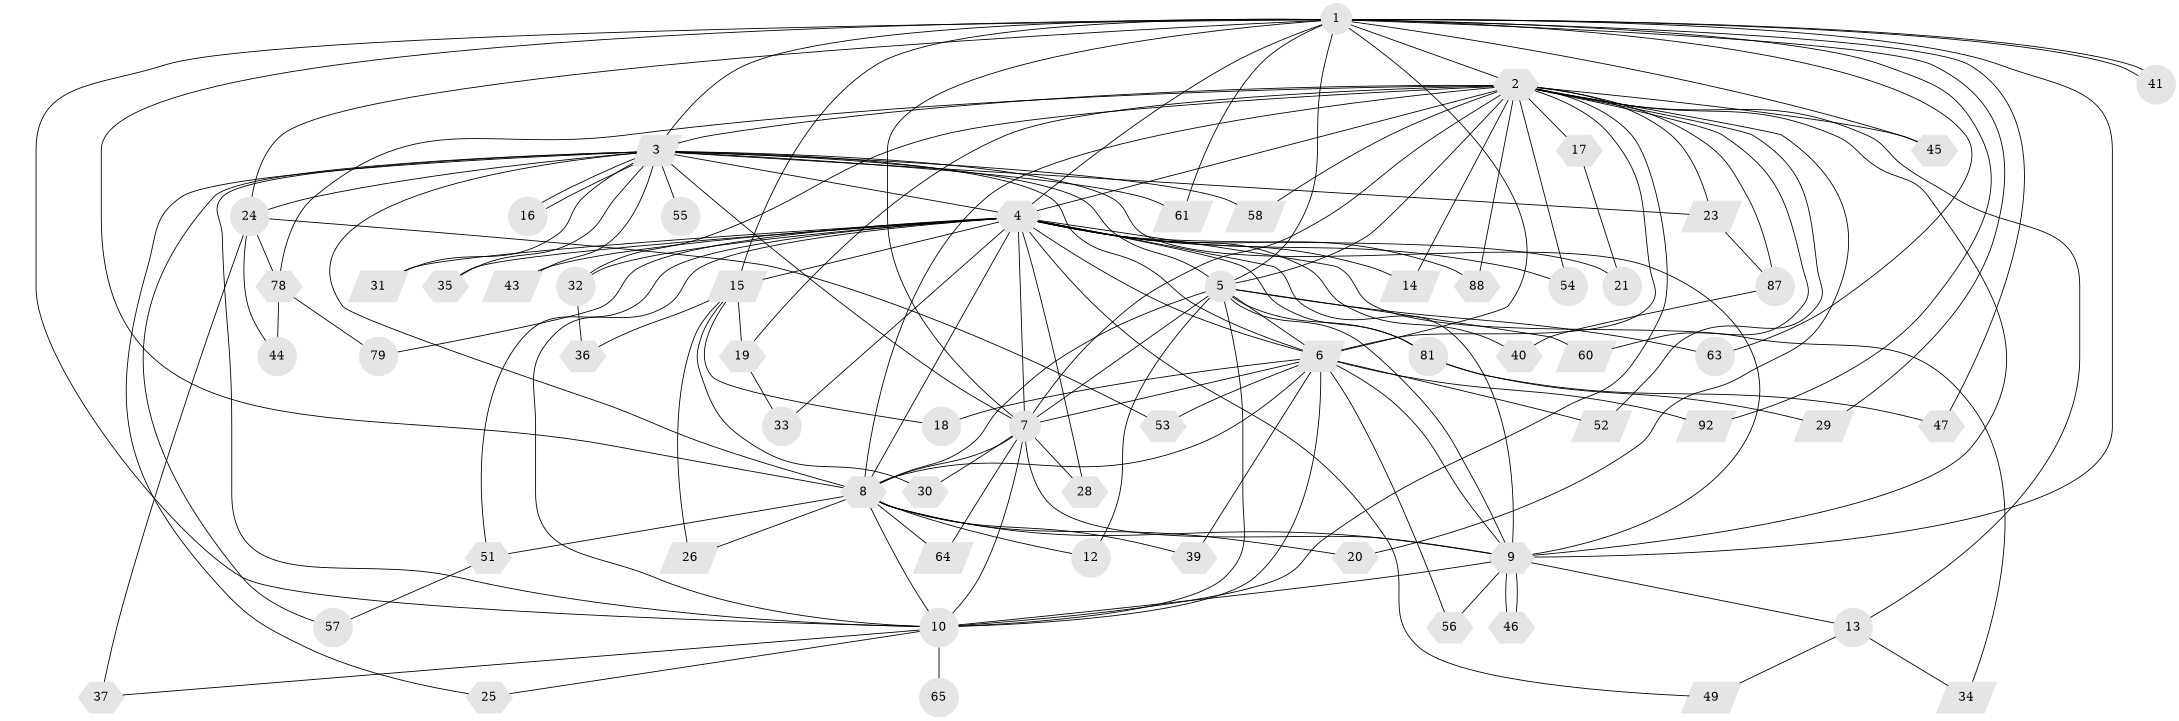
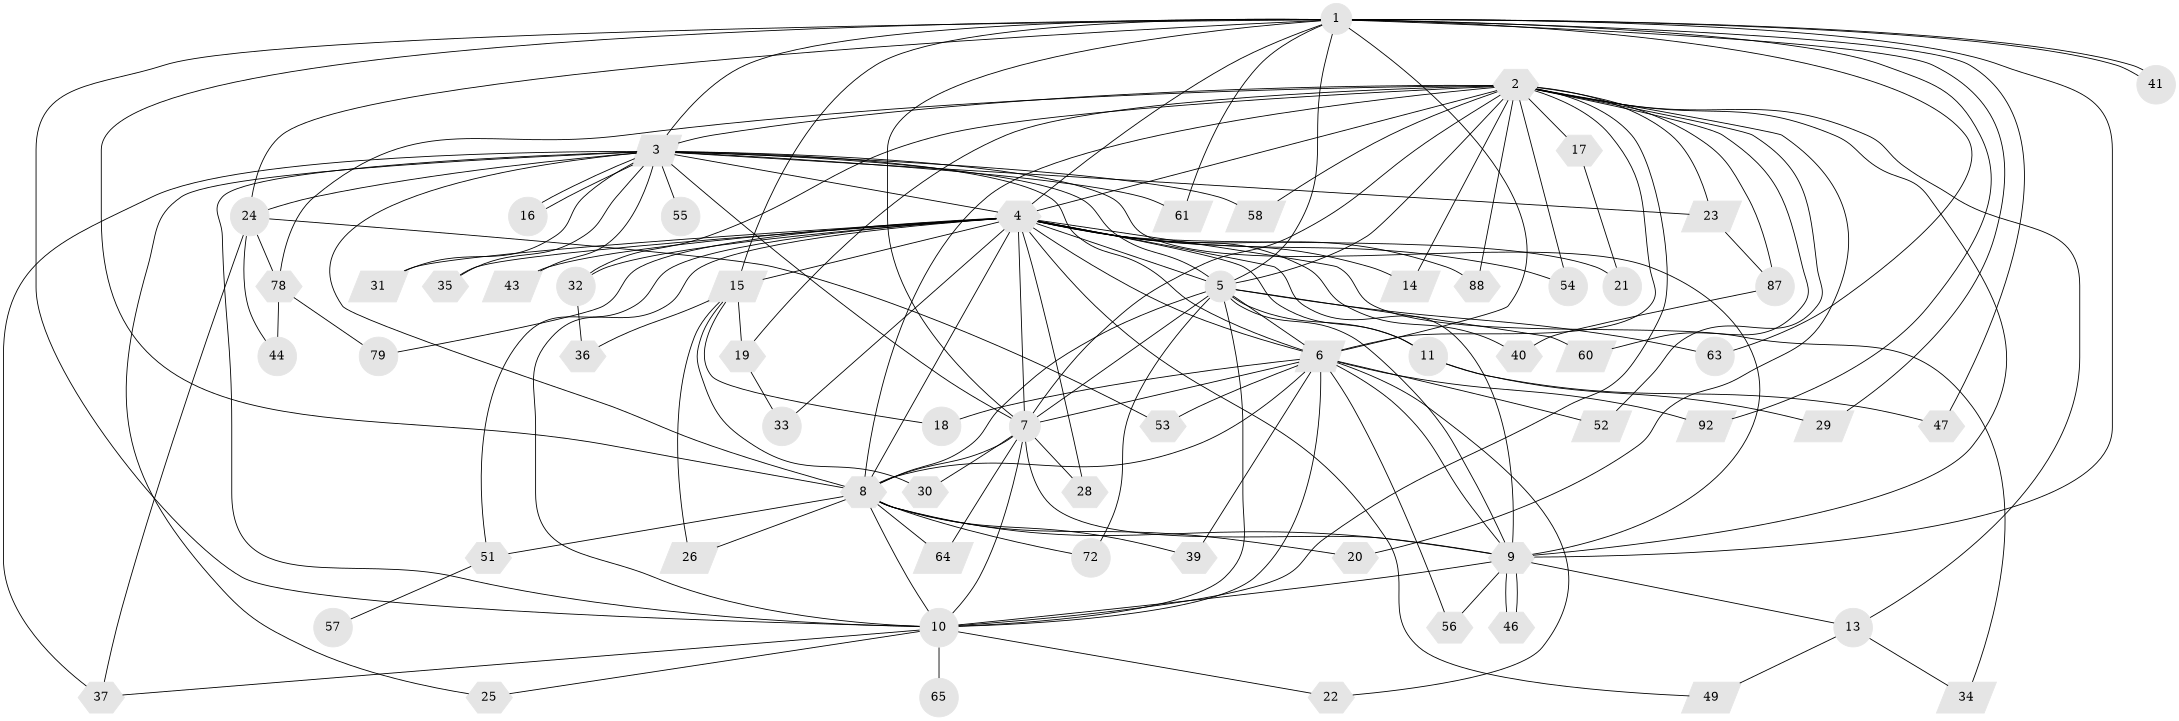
edge "1" -- "2": removed
node "45": removed
edge "3" -- "57": now "3" -- "37"
edge "4" -- "5": added
node "81": label "81" -> "11"
node "12": label "12" -> "72"
node "22": added
